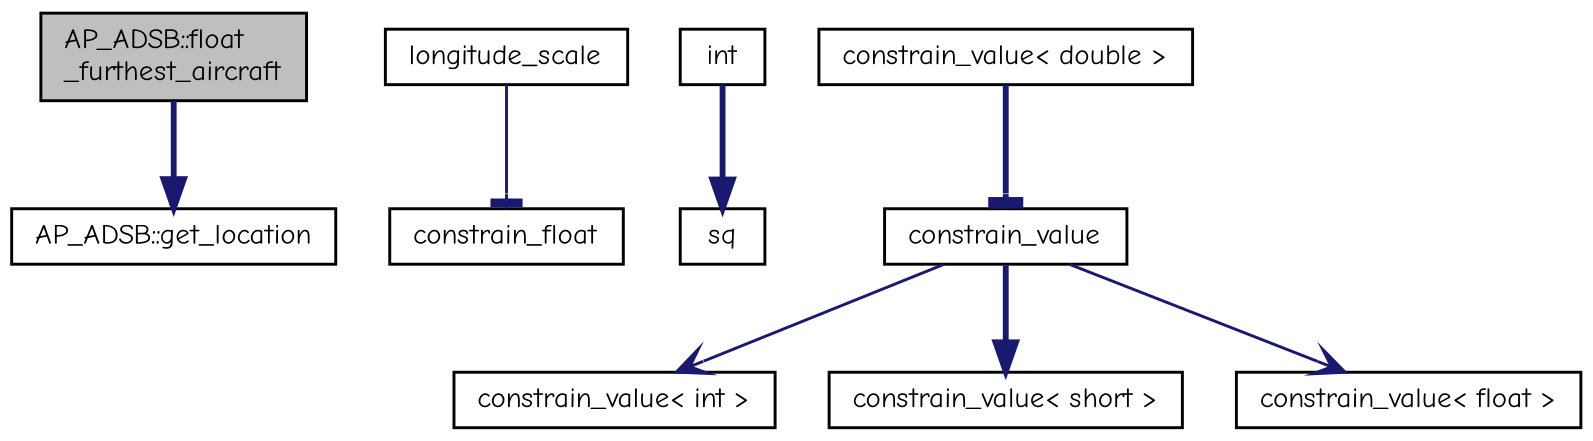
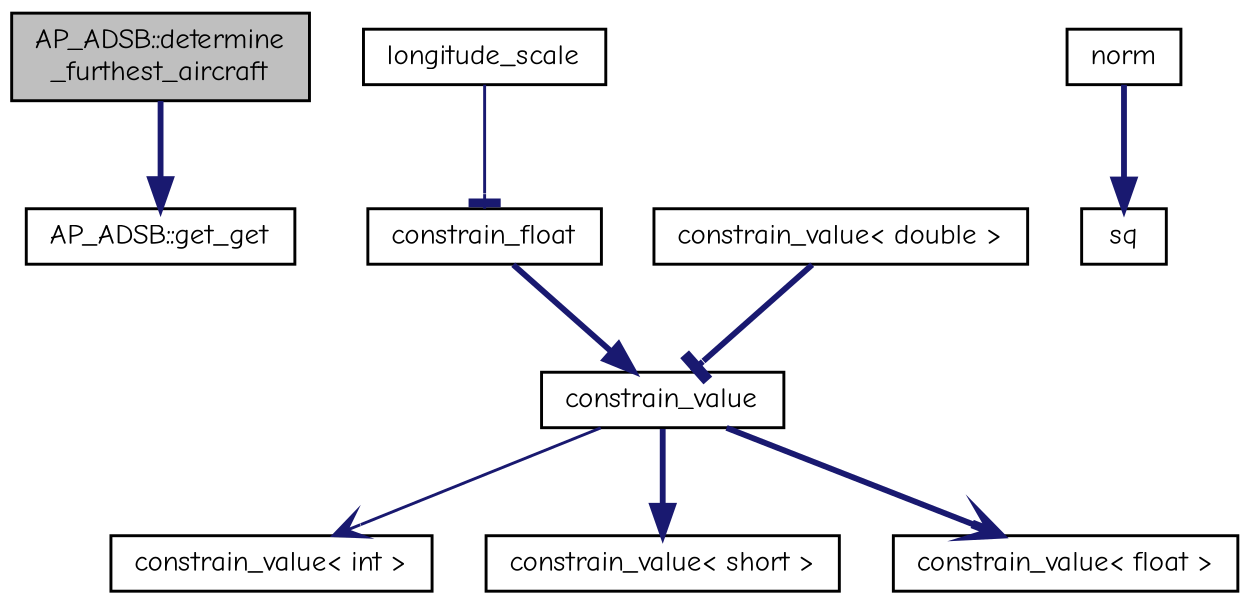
node "AP_ADSB::float _furthest_aircraft": label "AP_ADSB::float _furthest_aircraft" -> "AP_ADSB::determine _furthest_aircraft"
node "int": label "int" -> "norm"
node "AP_ADSB::get_location": label "AP_ADSB::get_location" -> "AP_ADSB::get_get"
edge "constrain_float" -> "constrain_value": added
edge "constrain_value" -> "constrain_value< float >": style solid -> bold
